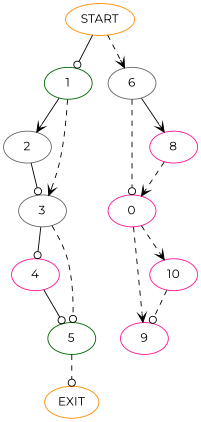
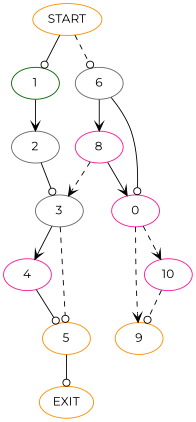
edge "START" -> "6": arrowhead vee -> odot
edge "6" -> "0": style dashed -> solid
edge "1" -> "3": now "8" -> "3"
edge "8" -> "0": style dashed -> solid
edge "3" -> "4": arrowhead odot -> vee
node "5": color darkgreen -> darkorange
node "9": color deeppink -> darkorange
edge "5" -> "EXIT": style dashed -> solid
